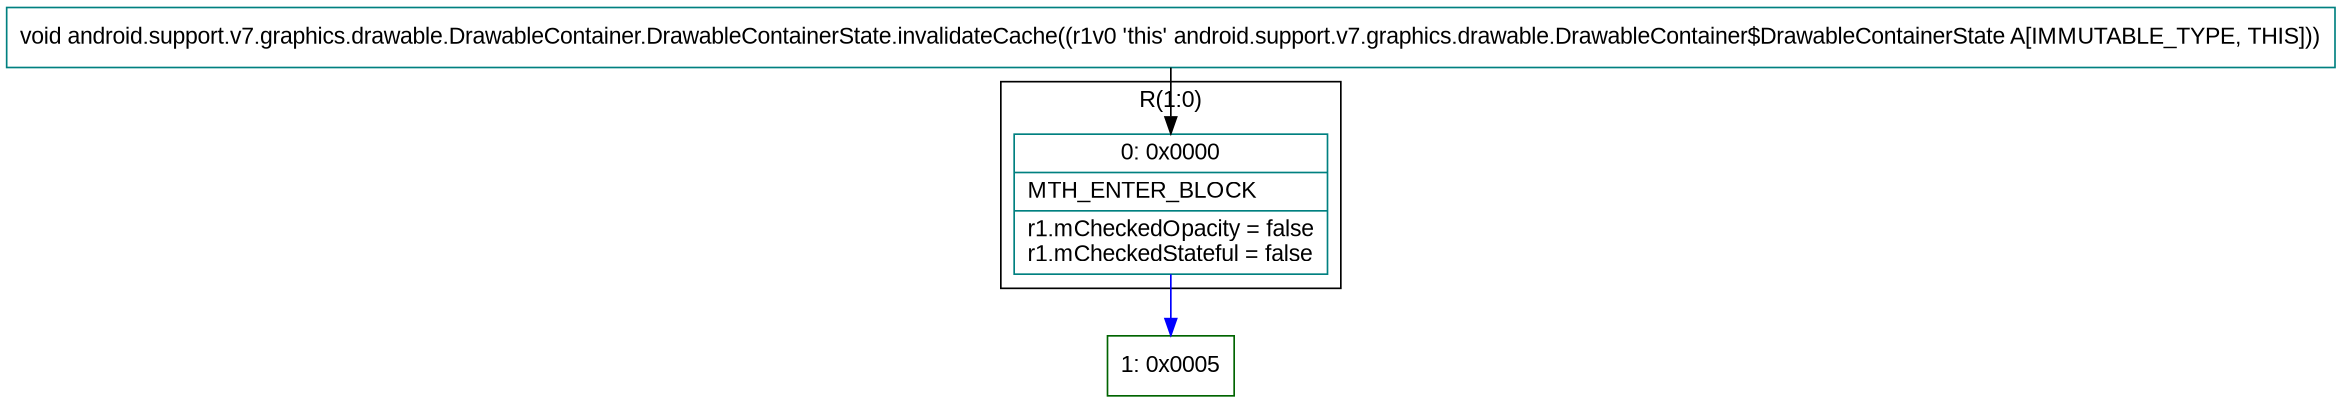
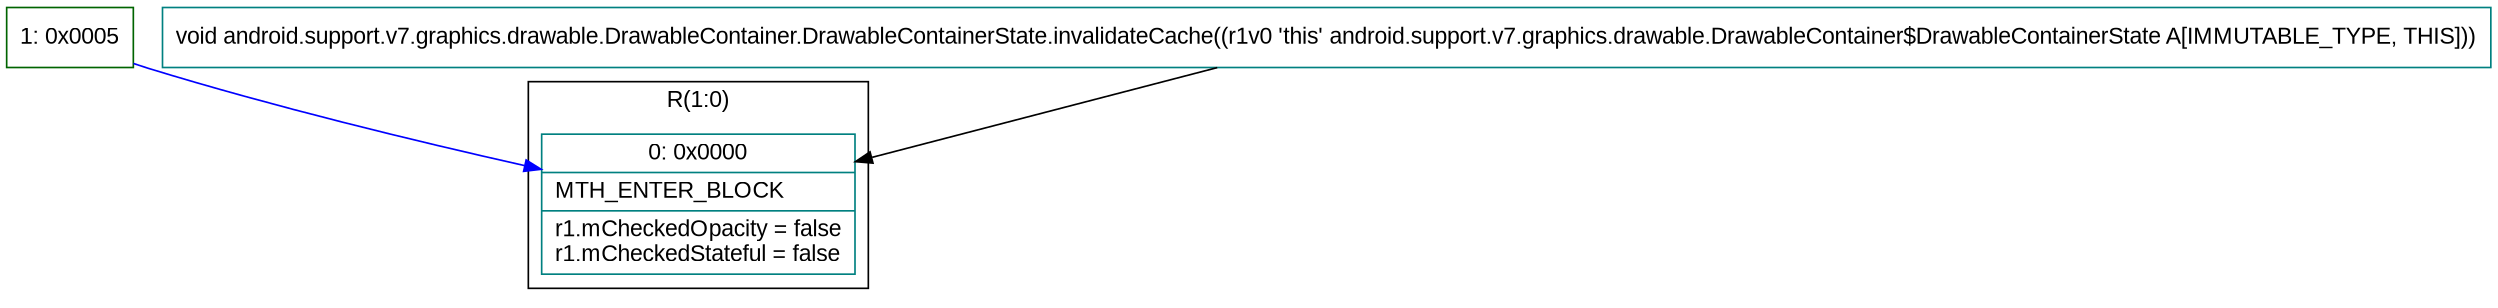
edge "0: 0x0000" -> "1: 0x0005": reversed
